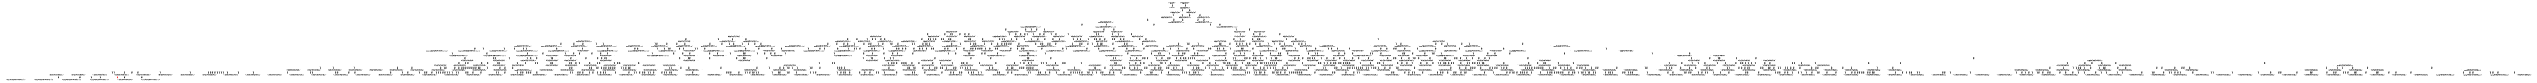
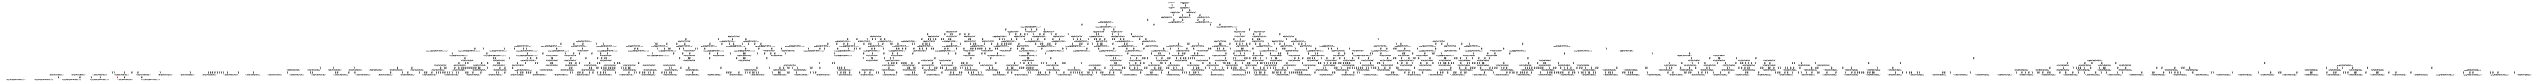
edge "S1: [0, 0] [0, 0] [0, 0] [29, 37] {T0J0:29-37}{1}" -> "S0: [0, 0] [0, 0] [0, 0] [0, 0] {}{}": reversed
